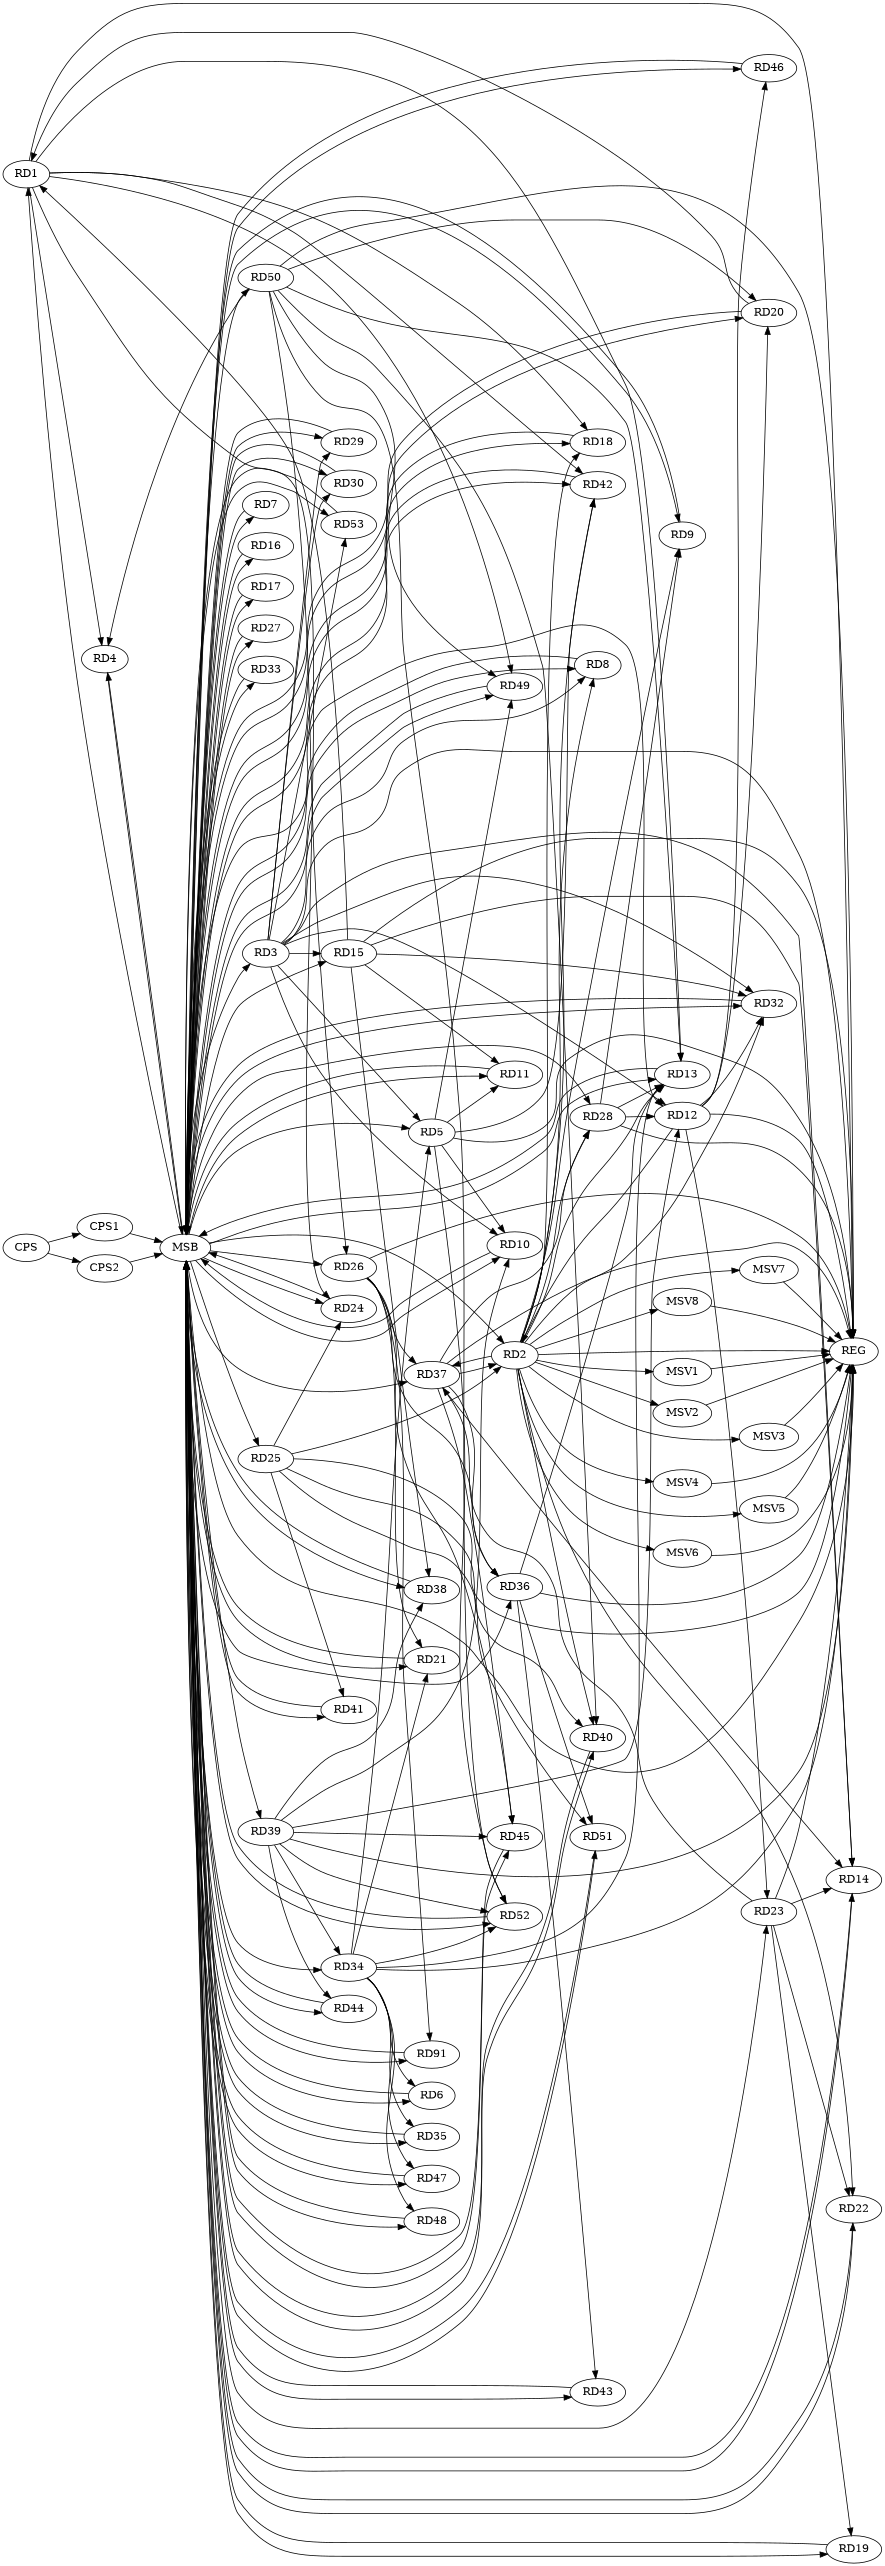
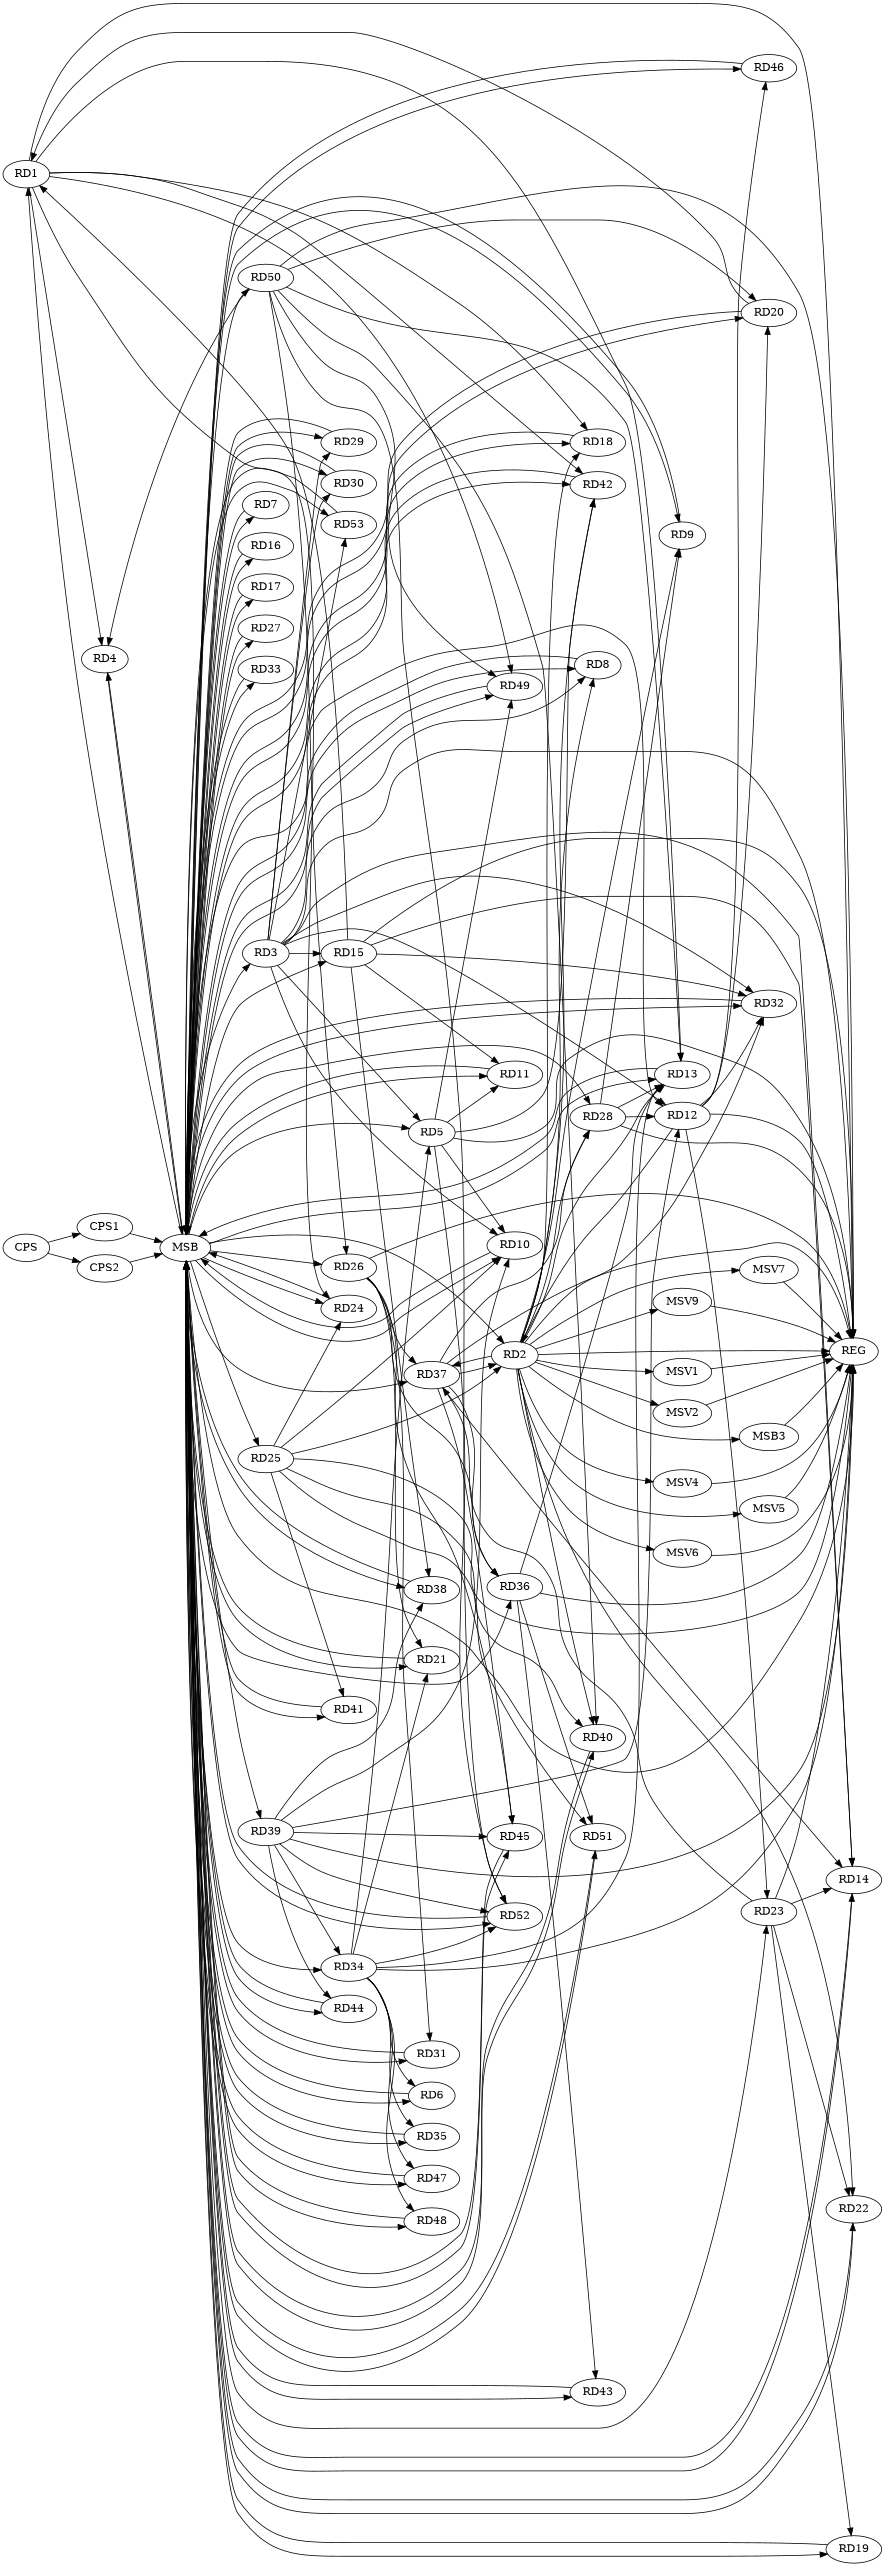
node "MSV8": label "MSV8" -> "MSV9"
edge "RD25" -> "RD10": added
node "MSV3": label "MSV3" -> "MSB3"
node "RD91": label "RD91" -> "RD31"
